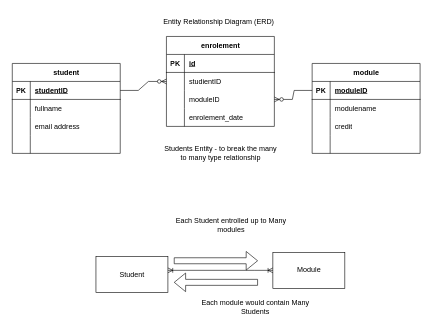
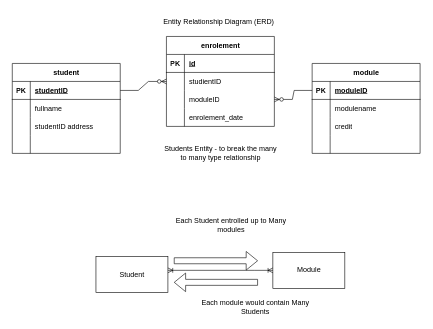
node "email address": label "email address" -> "studentID address"
